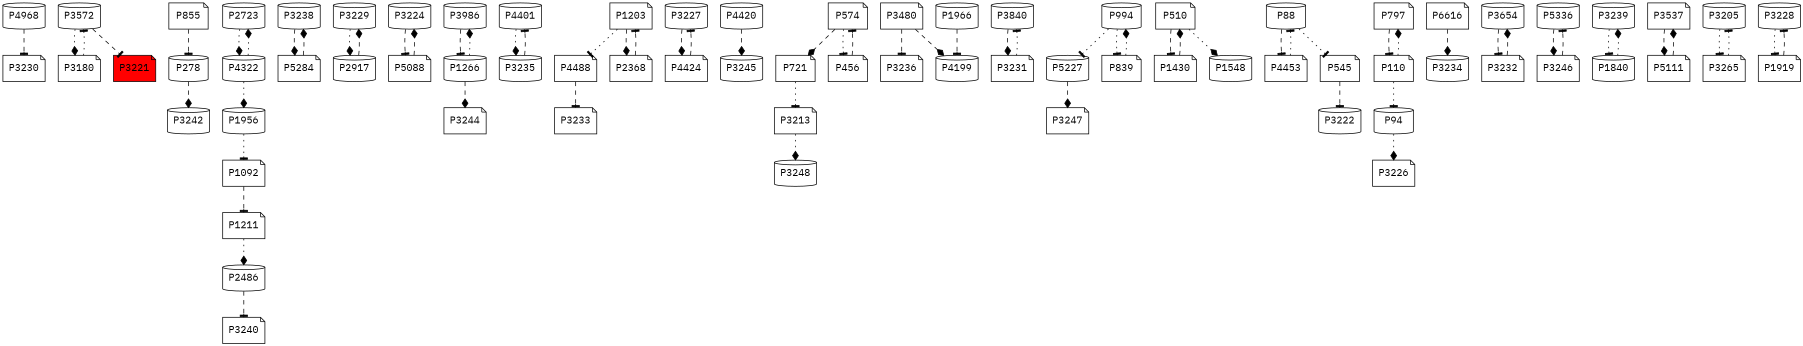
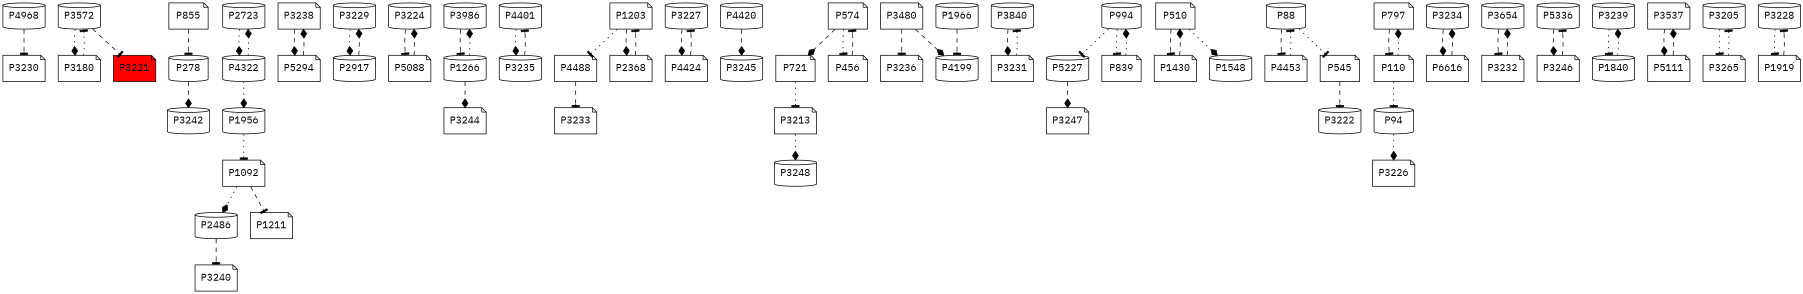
node "P3238": shape cylinder -> note
edge "P3234" -> "P6616": added
node "P5284": label "P5284" -> "P5294"
edge "P1211" -> "P2486": now "P1092" -> "P2486"
